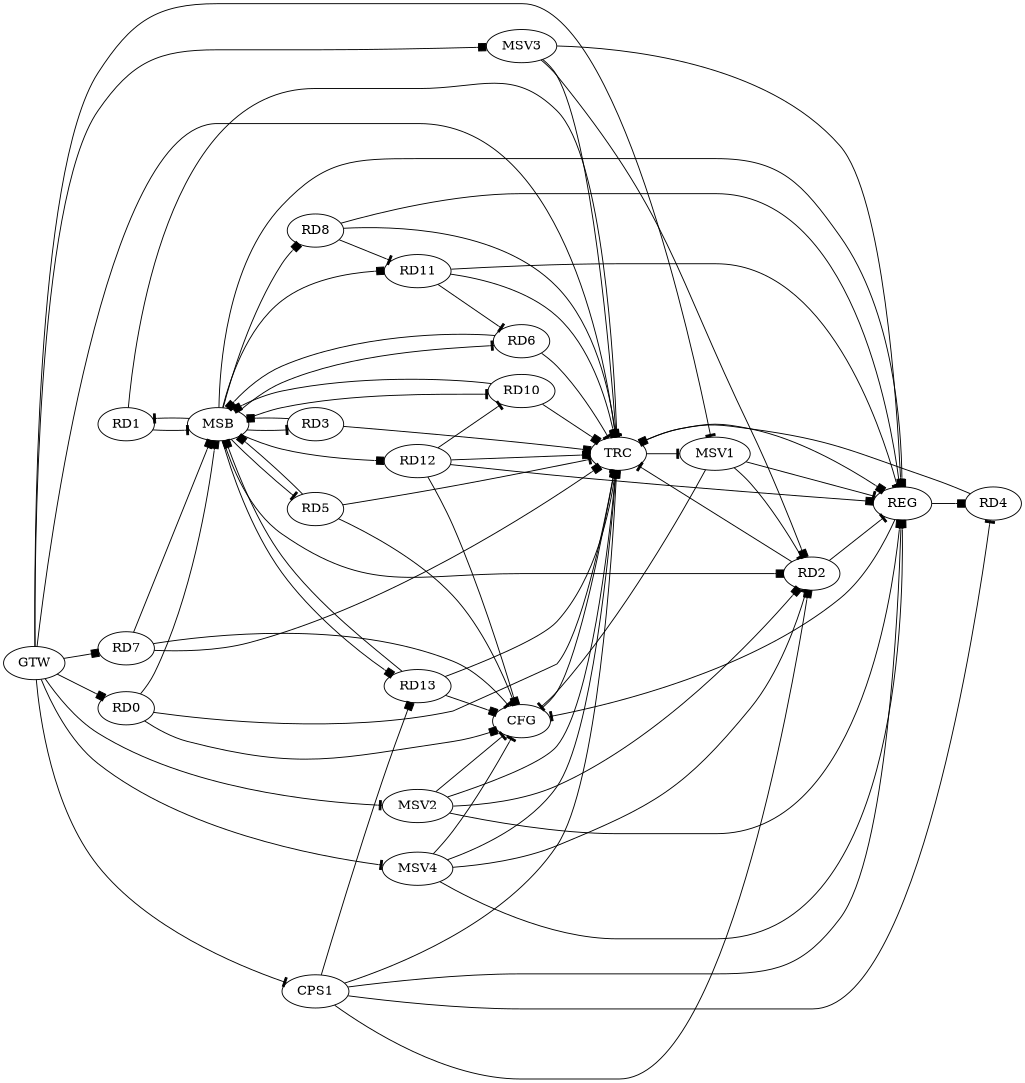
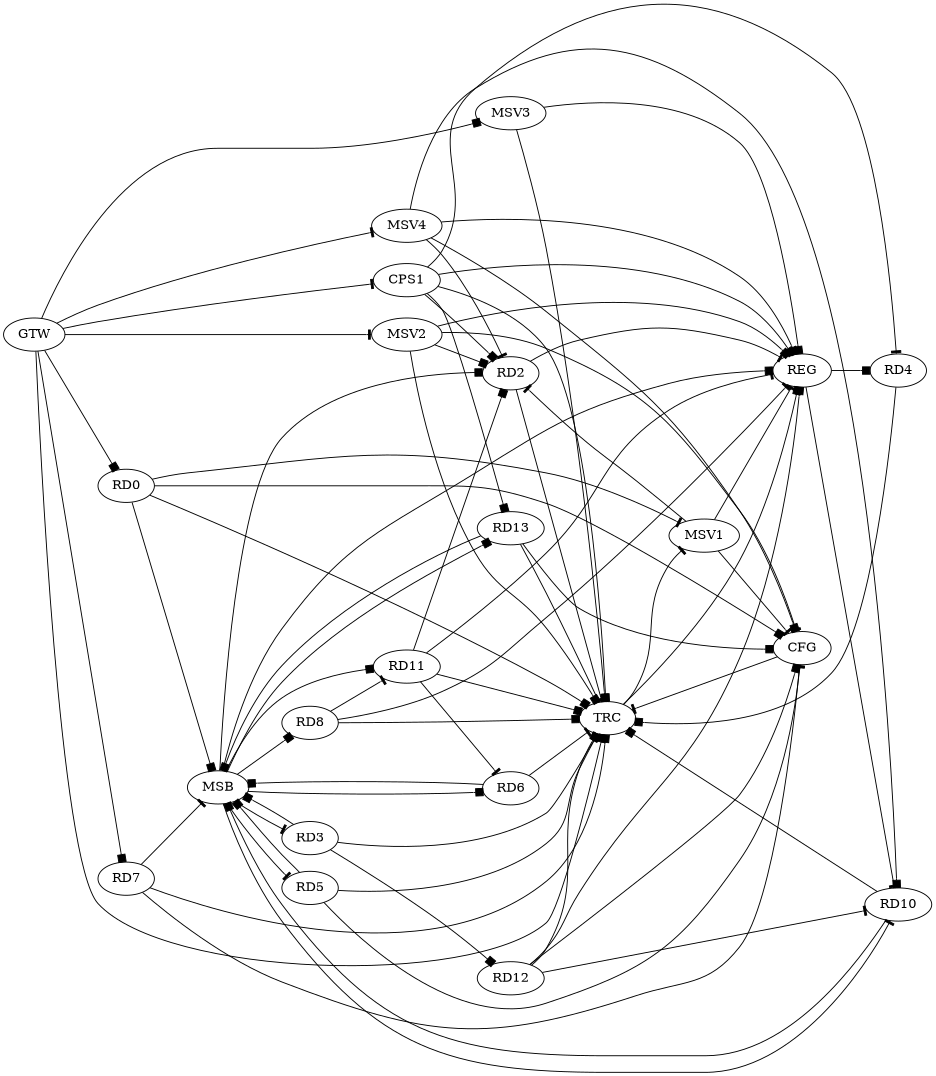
edge "GTW" -> "MSV1": now "RD0" -> "MSV1"
edge "MSV3" -> "TRC": arrowhead tee -> box
edge "MSV3" -> "RD2": now "RD11" -> "RD2"
edge "MSB" -> "RD6": arrowhead tee -> box
node "RD1": removed
edge "MSB" -> "RD12": now "RD3" -> "RD12"
edge "RD7" -> "MSB": arrowhead box -> tee
edge "REG" -> "CFG": now "REG" -> "RD10"
edge "MSV4" -> "TRC": now "MSV4" -> "RD10"
edge "MSV4" -> "CFG": arrowhead tee -> box
